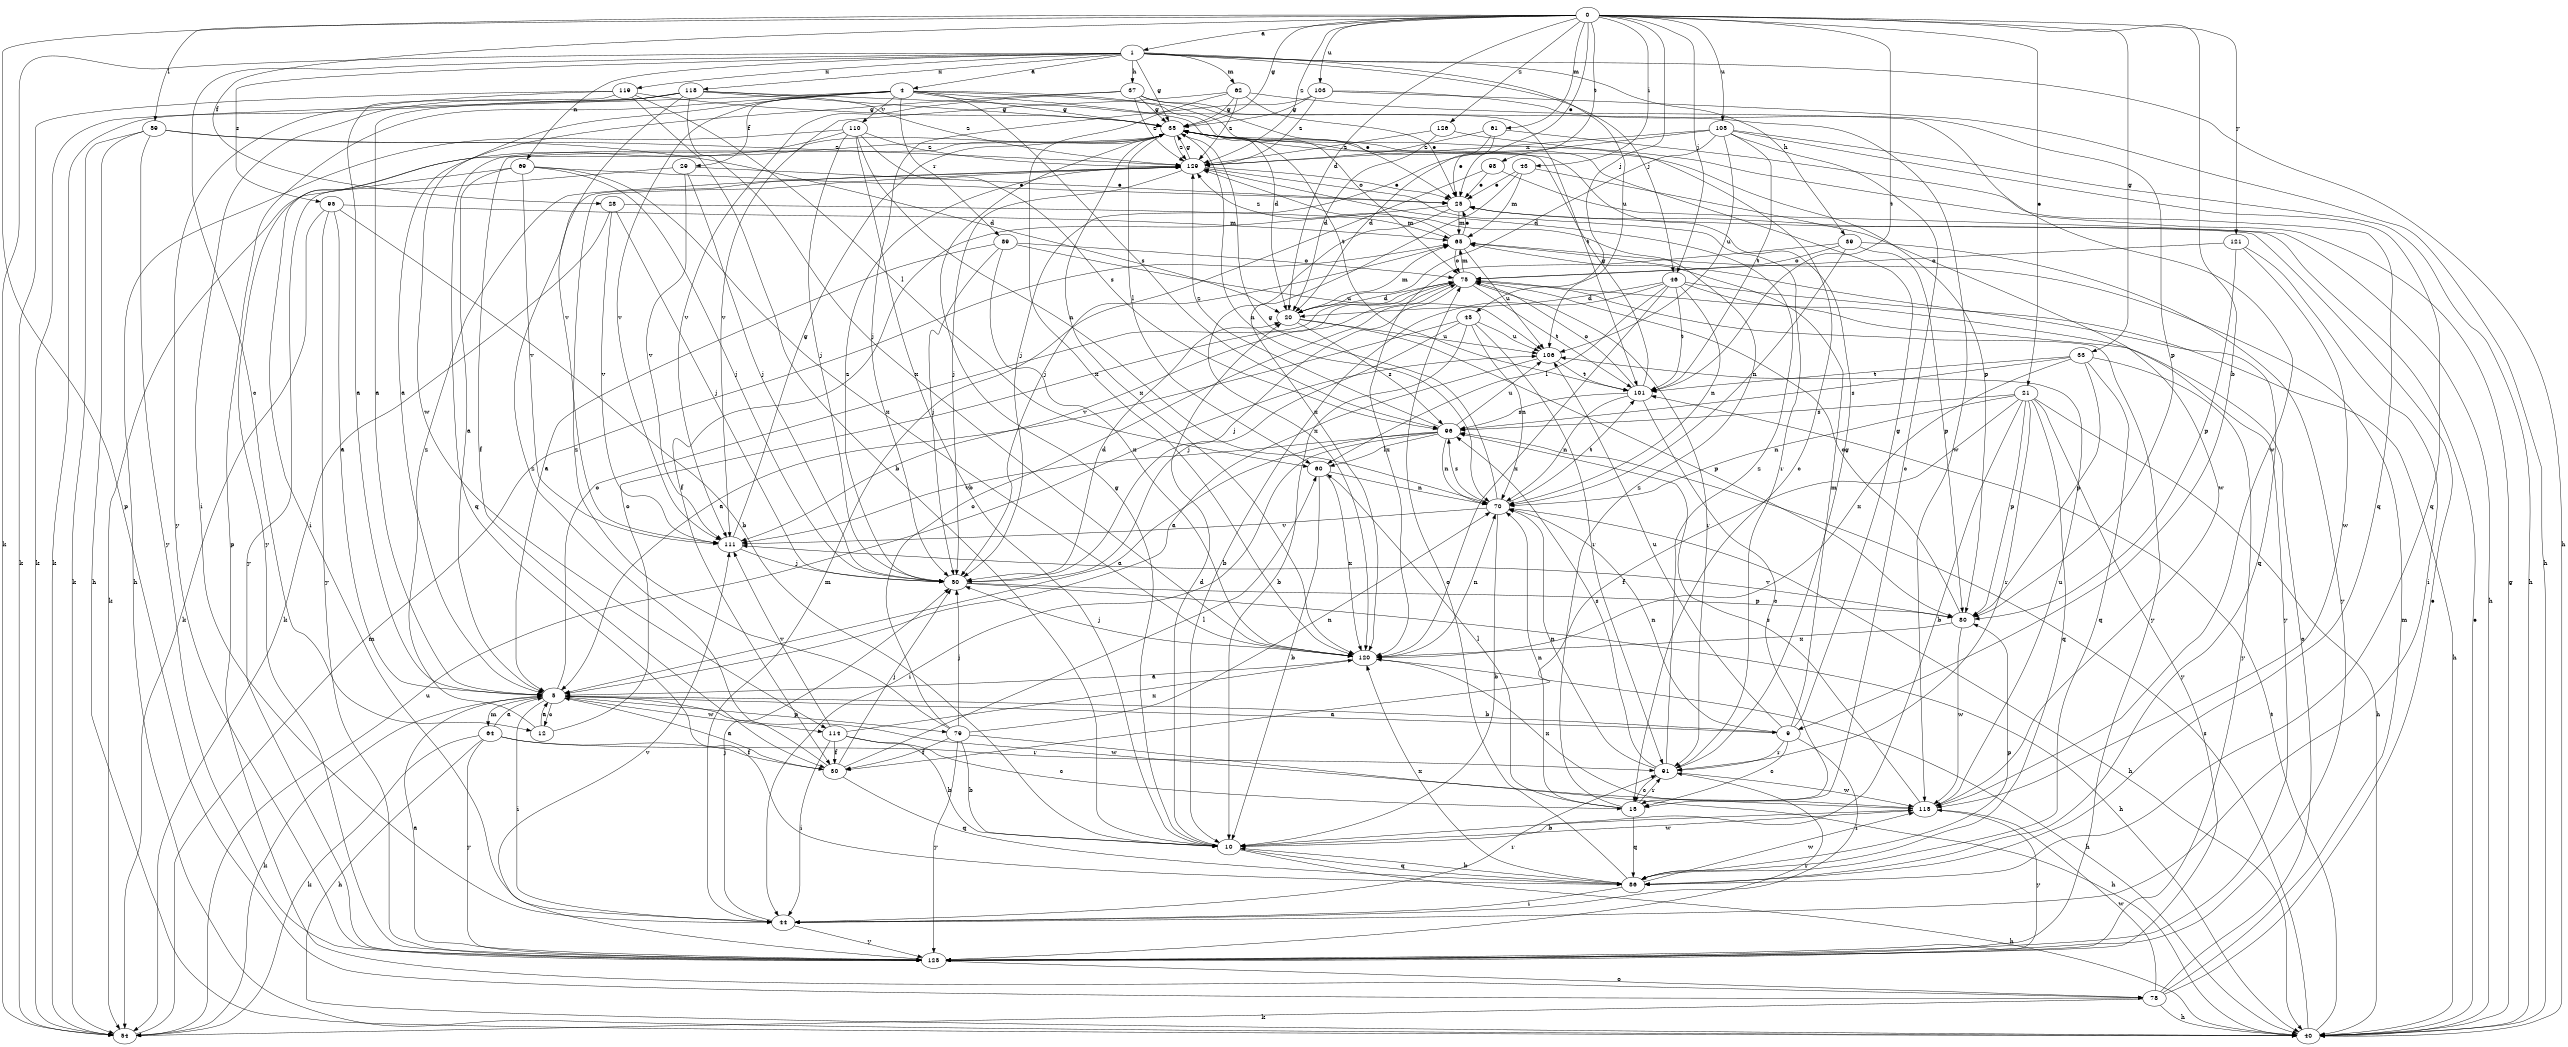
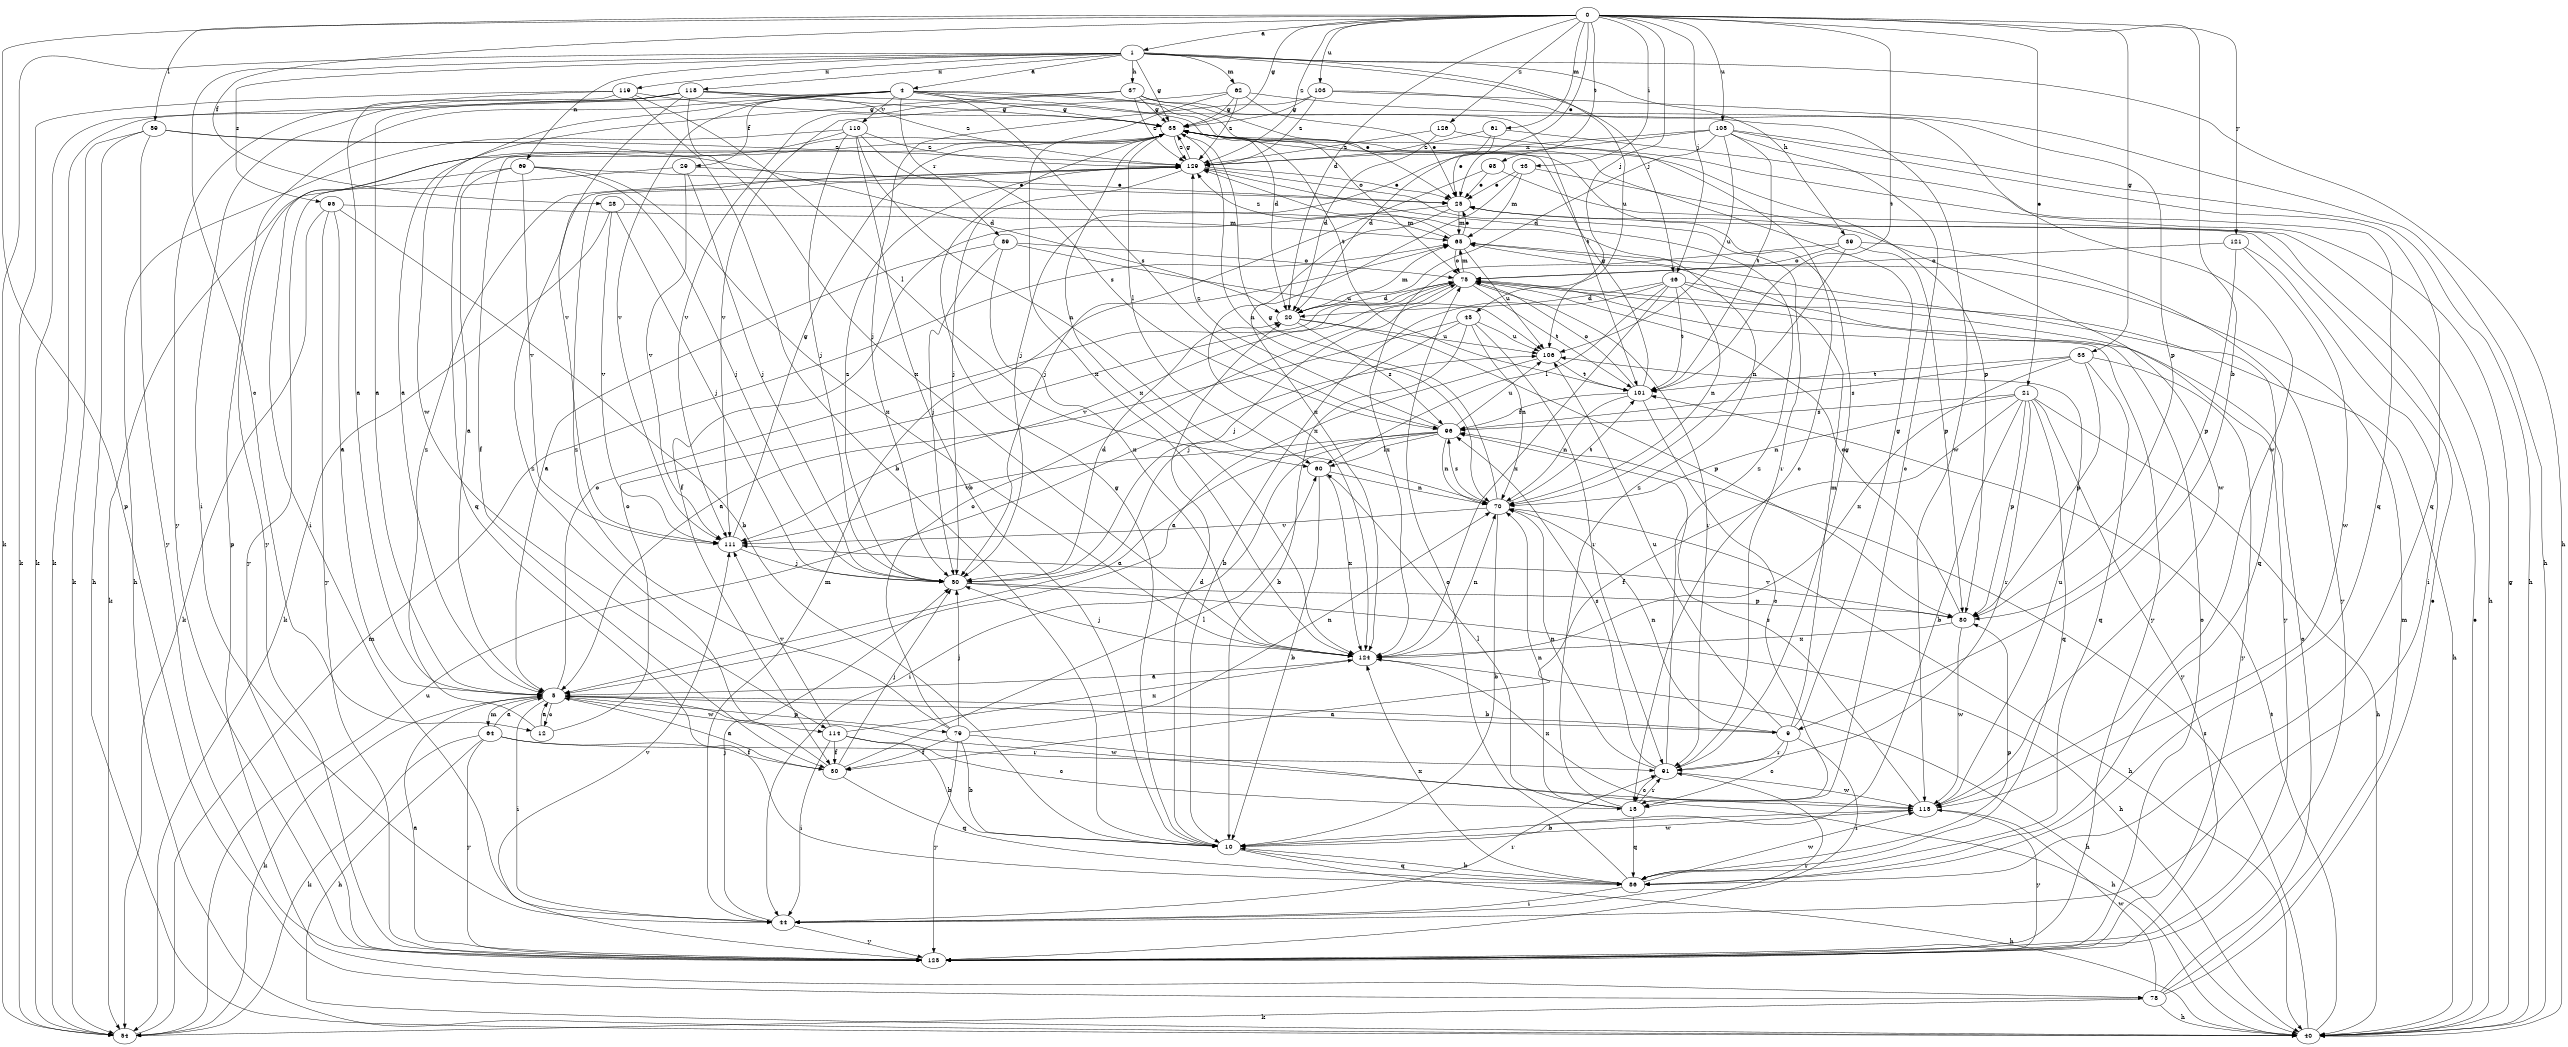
edge "101" -> "96": label "s" -> "f"
node "120": label "120" -> "124"
edge "125" -> "78": now "125" -> "75"
